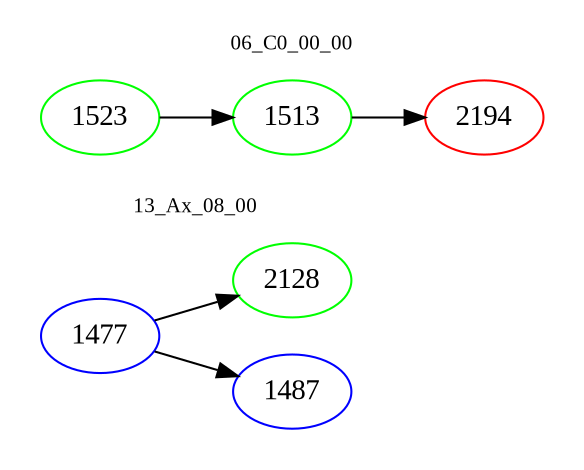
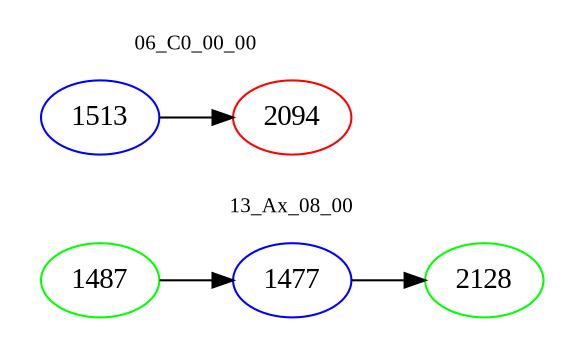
node "1523": removed
node "1513": color green -> blue
node "2194": label "2194" -> "2094"
edge "1477" -> "1487": reversed
node "1487": color blue -> green
